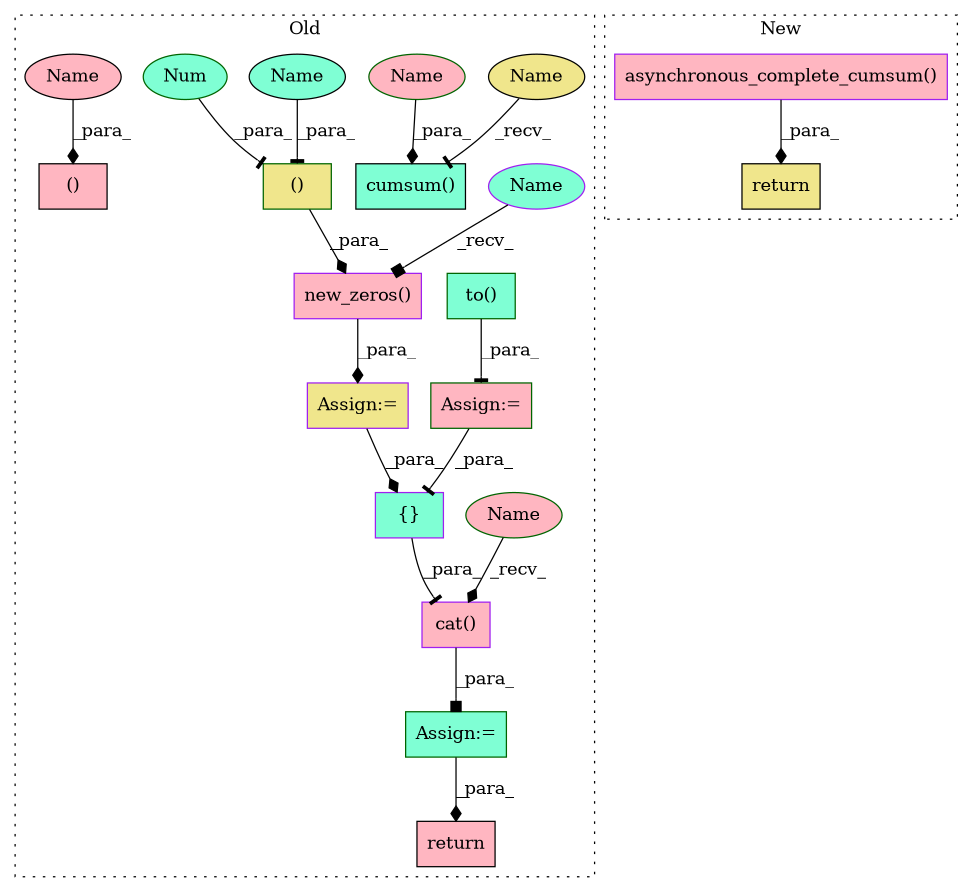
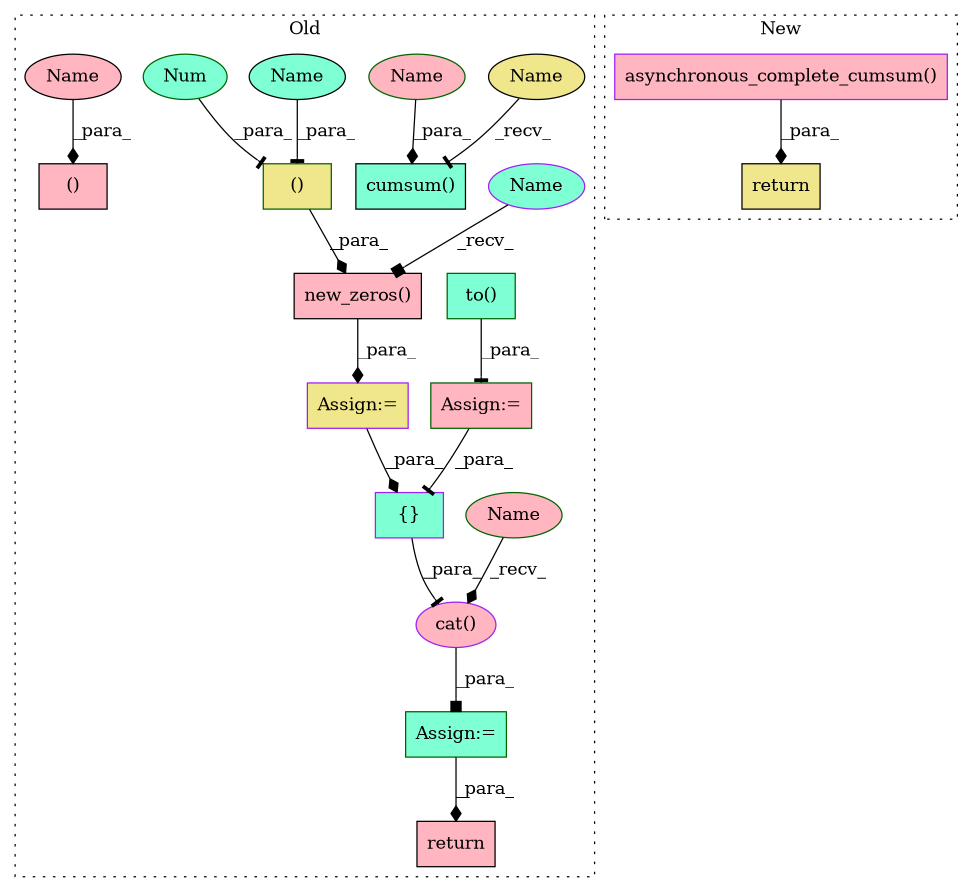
node "new_zeros()": color purple -> black
node "cat()": shape box -> ellipse
